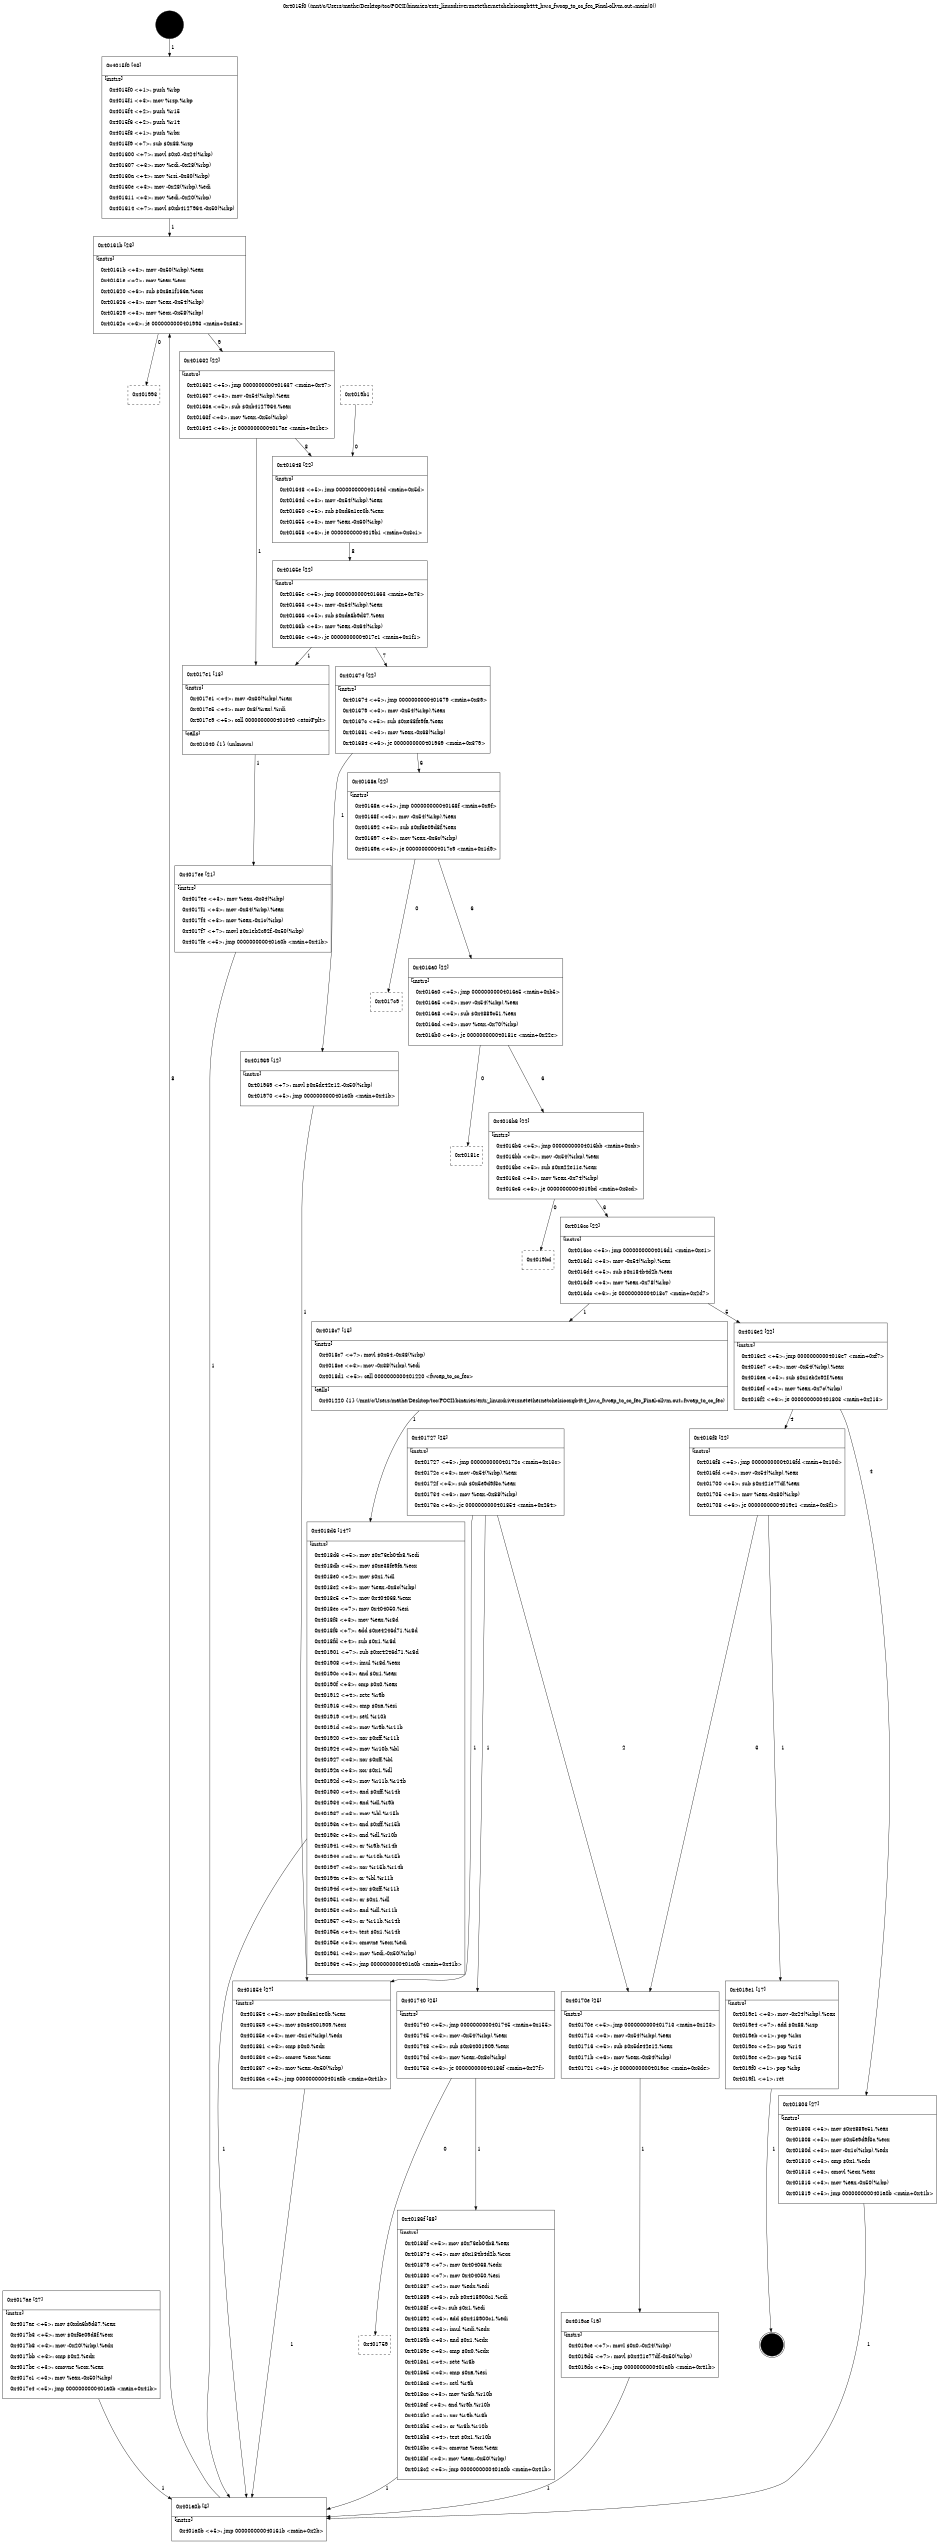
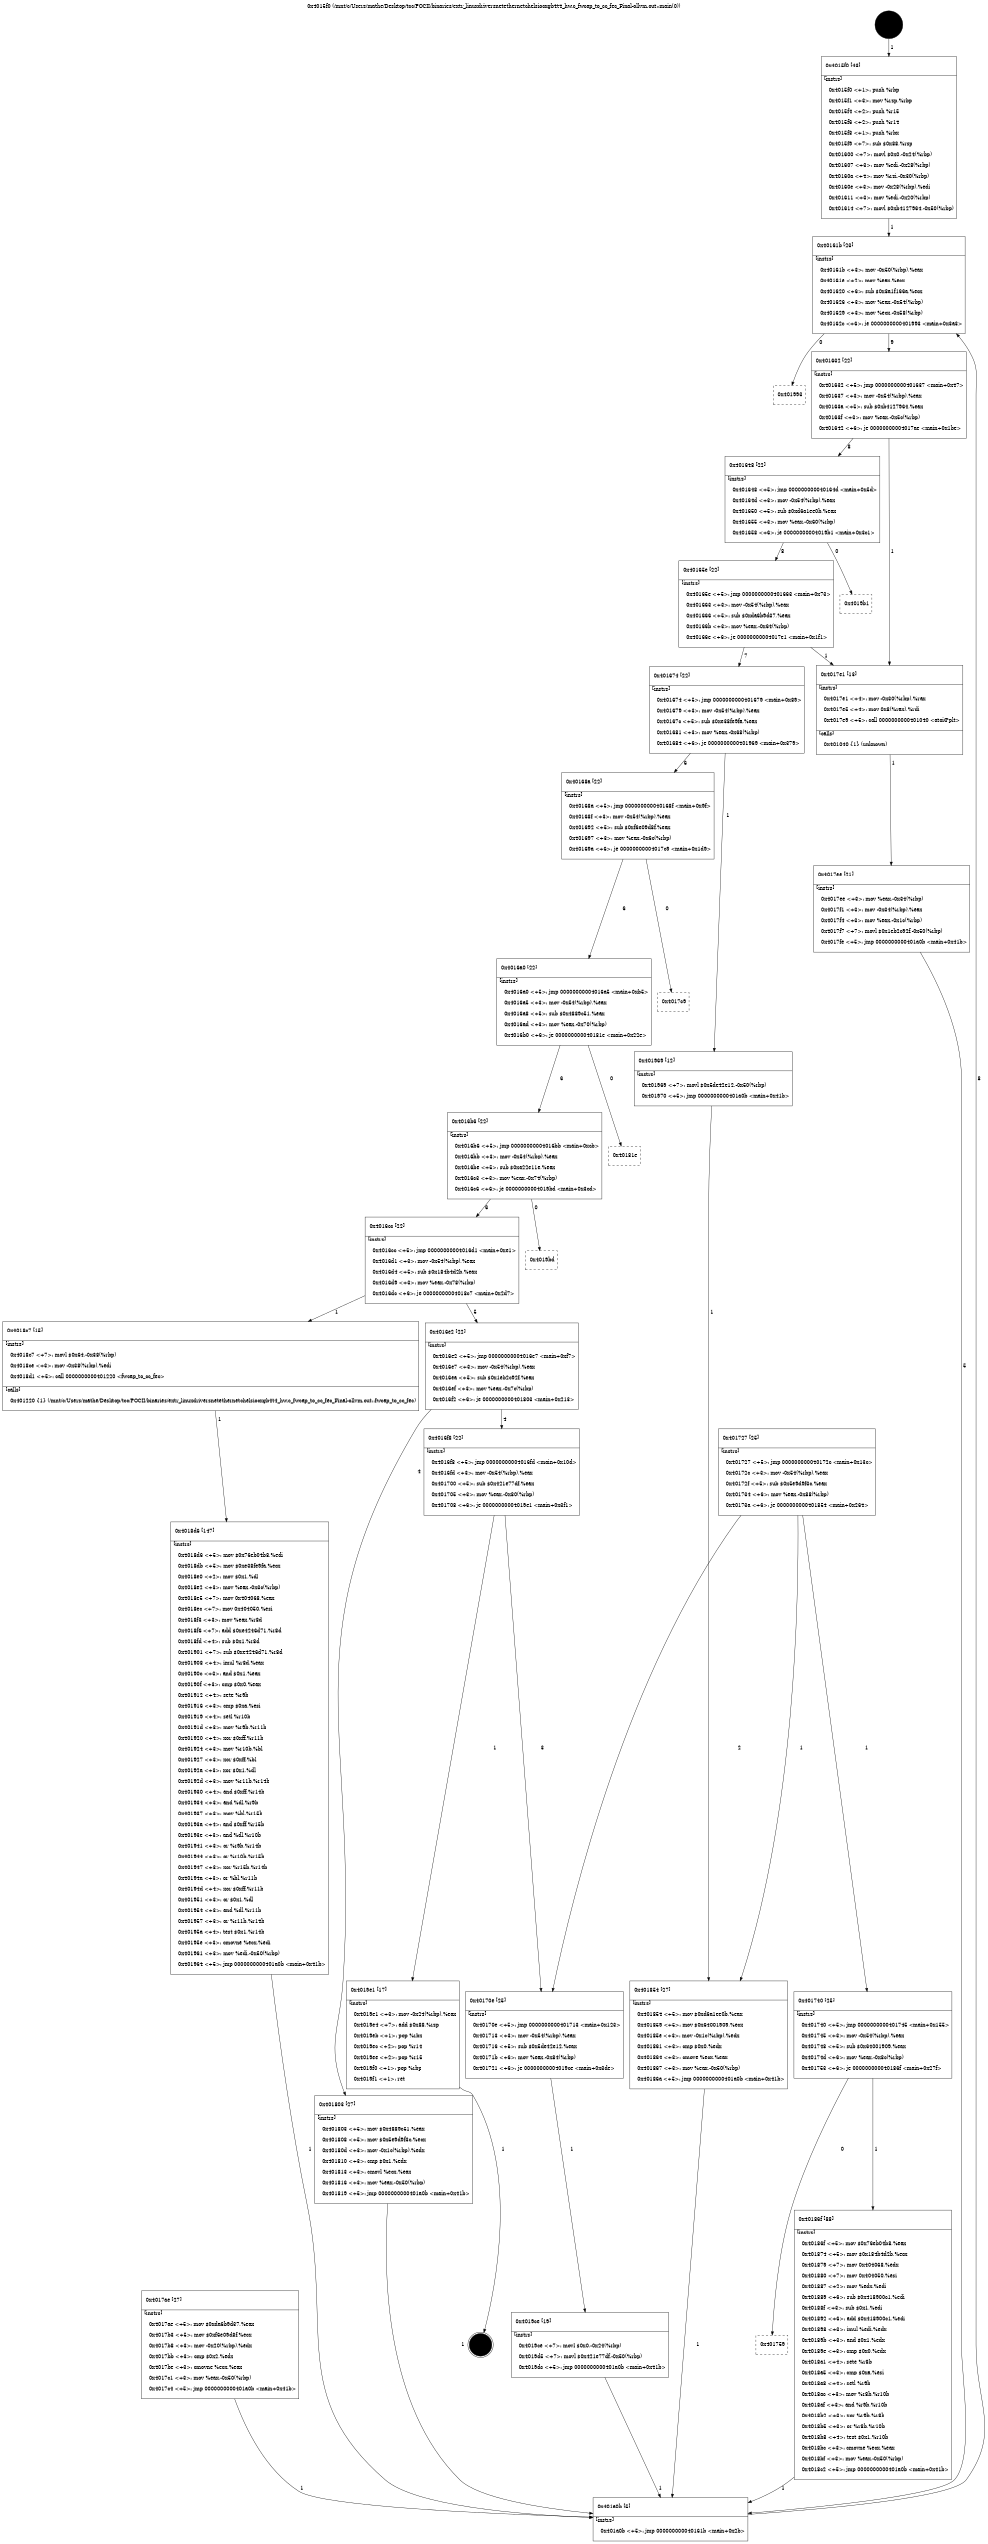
edge "0x4019b1" -> "0x401648 [22]": reversed
edge "0x4017ee [21]" -> "0x401a0b [5]": label " 1" -> " 5"
